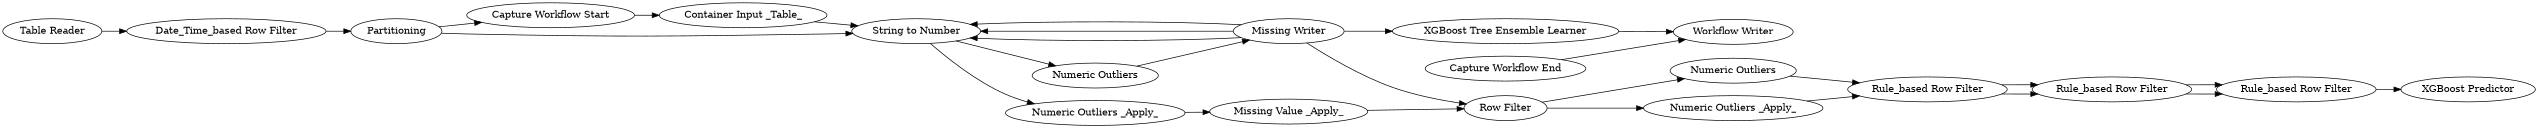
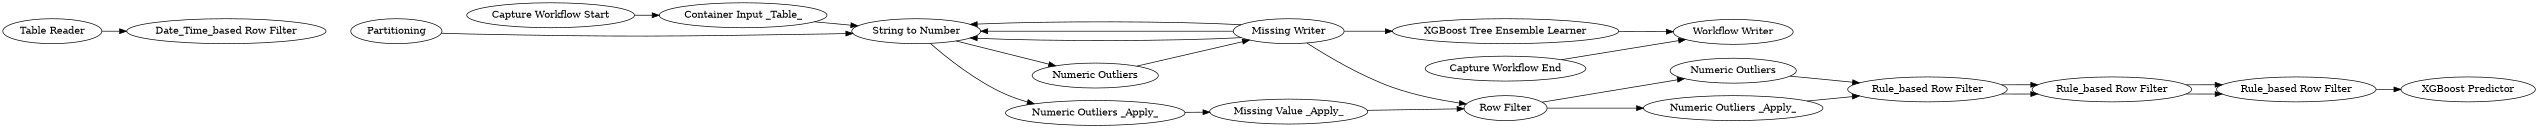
edge "Partitioning" -> "Capture Workflow Start": removed
edge "Date_Time_based Row Filter" -> "Partitioning": removed
